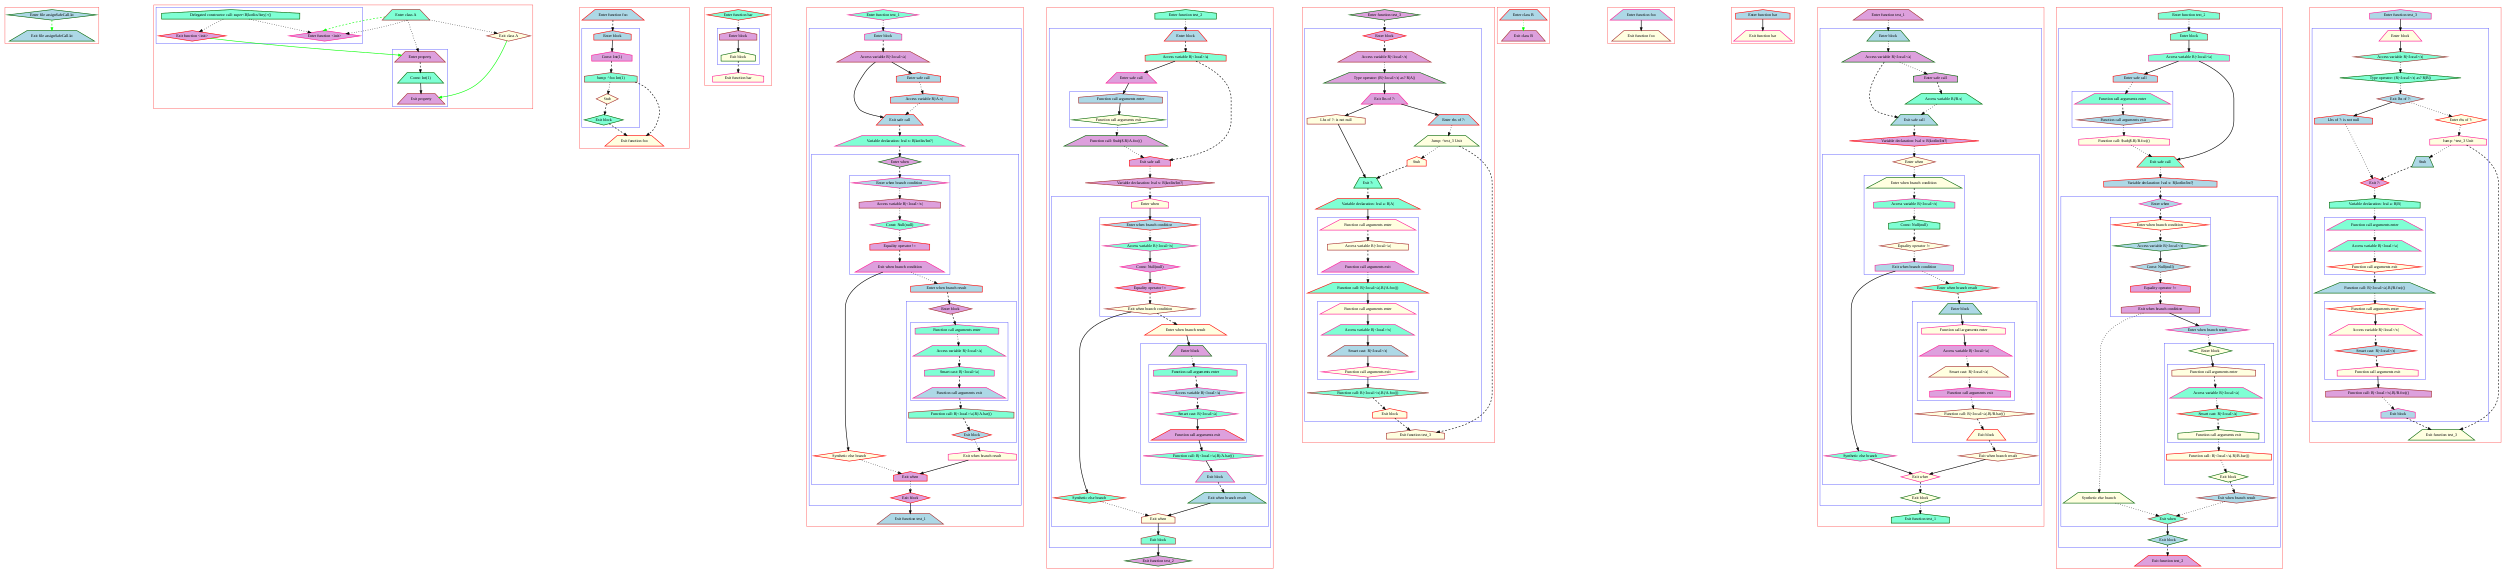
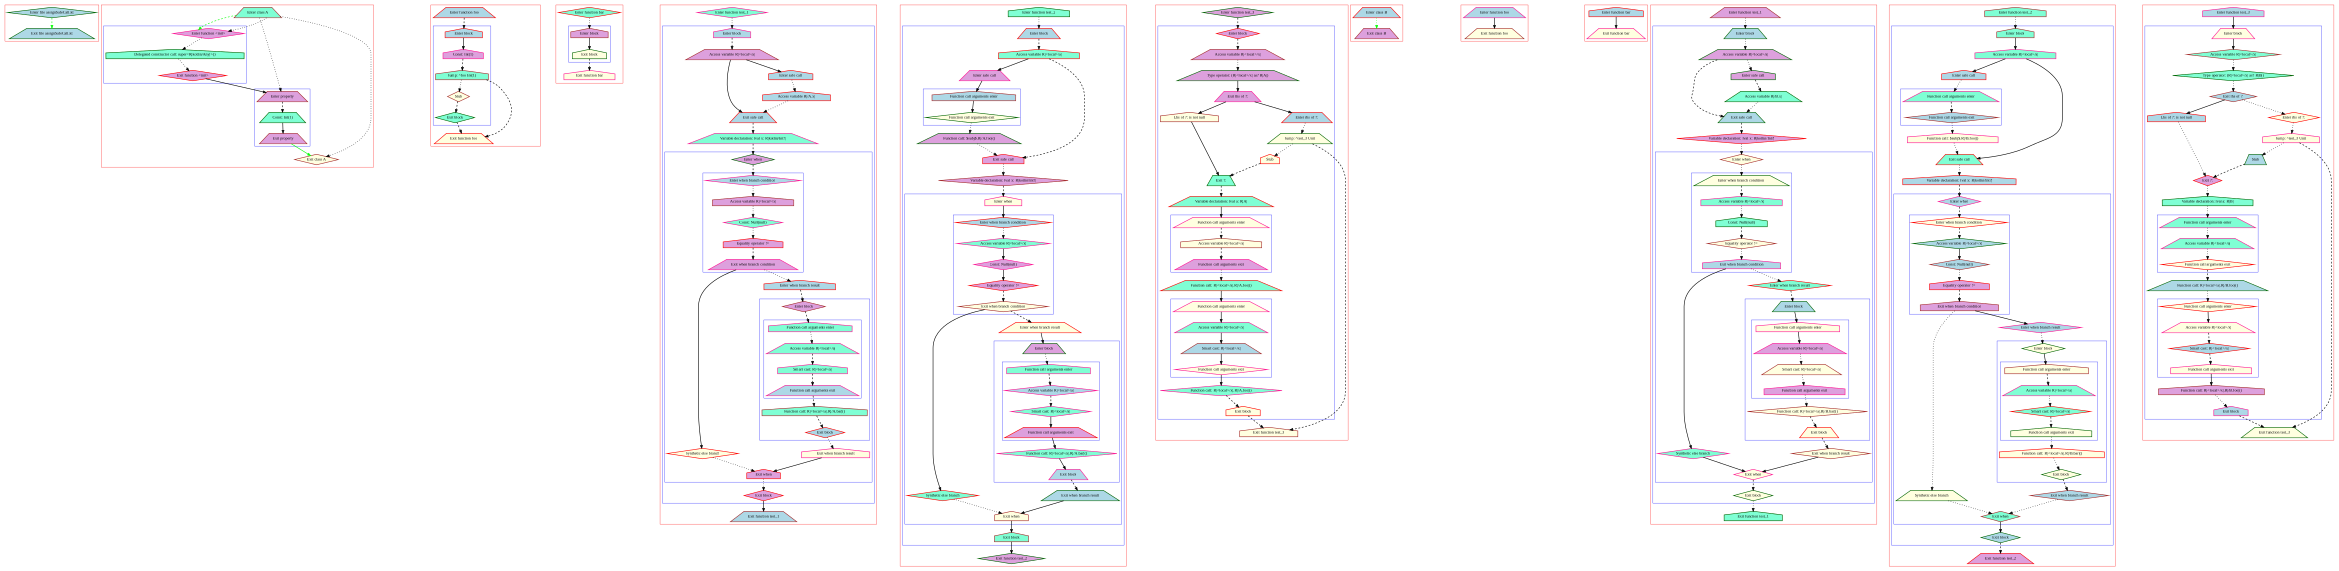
edge "Delegated constructor call: super<R|kotlin/Any|>()" -> "Enter function <init>": reversed
edge "Exit function <init>" -> "Enter property": color green -> black
edge "Exit class A" -> "Exit property": reversed
node "Function call: R|<local>/x|.R|/A.foo|()": color brown -> deeppink
